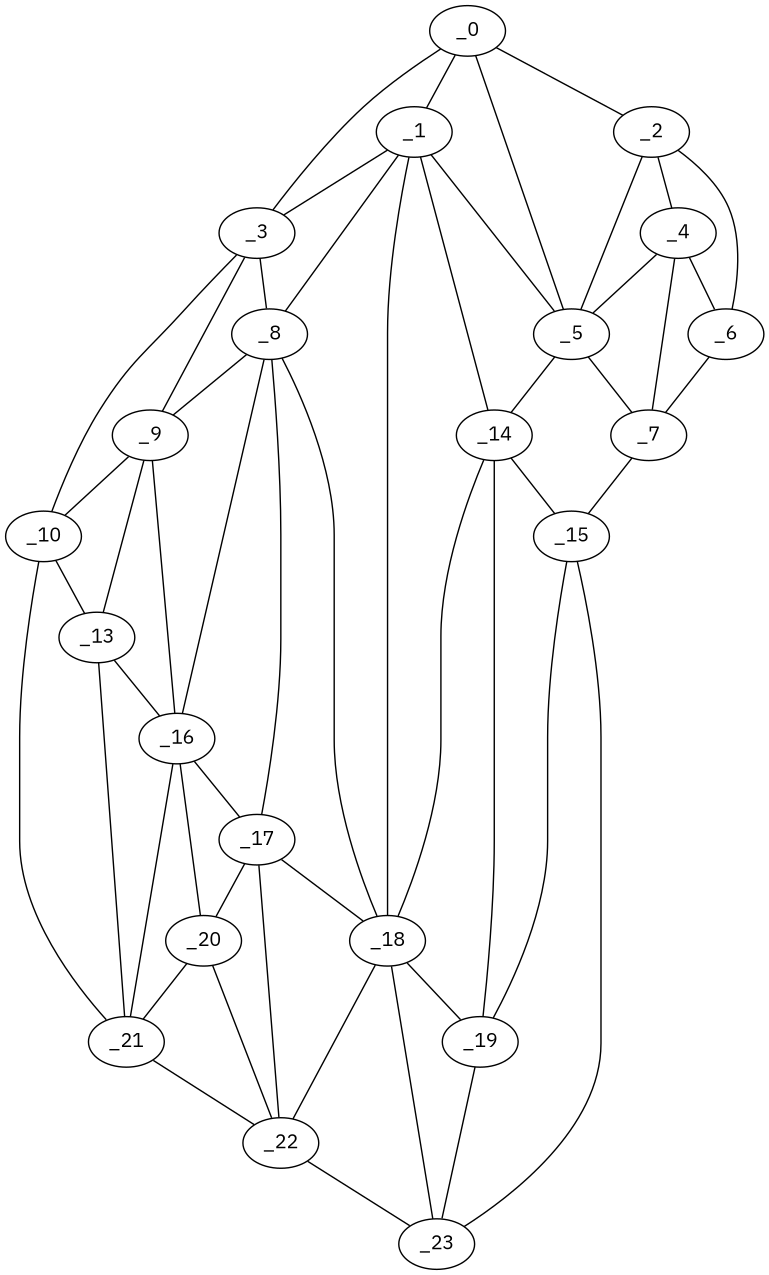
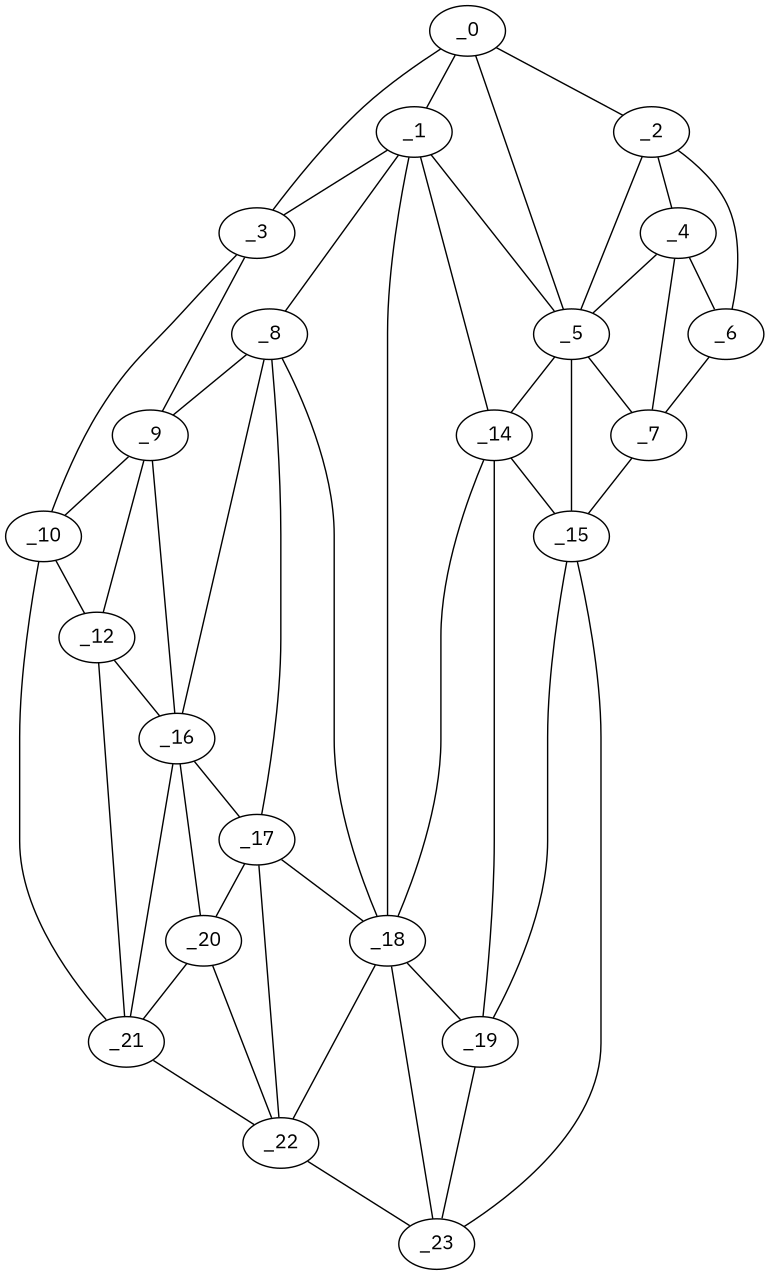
edge "_3" -- "_8": removed
edge "_5" -- "_15": added
node "_13": label "_13" -> "_12"
